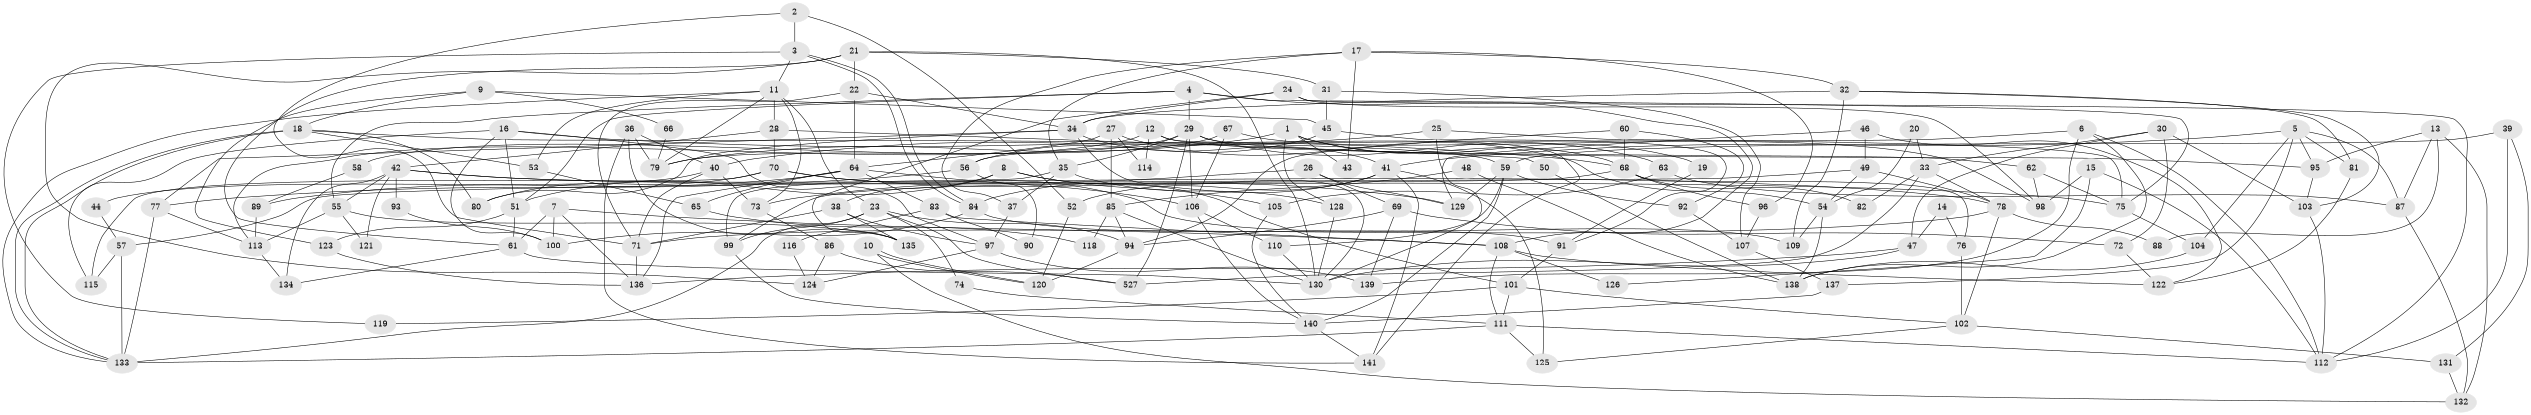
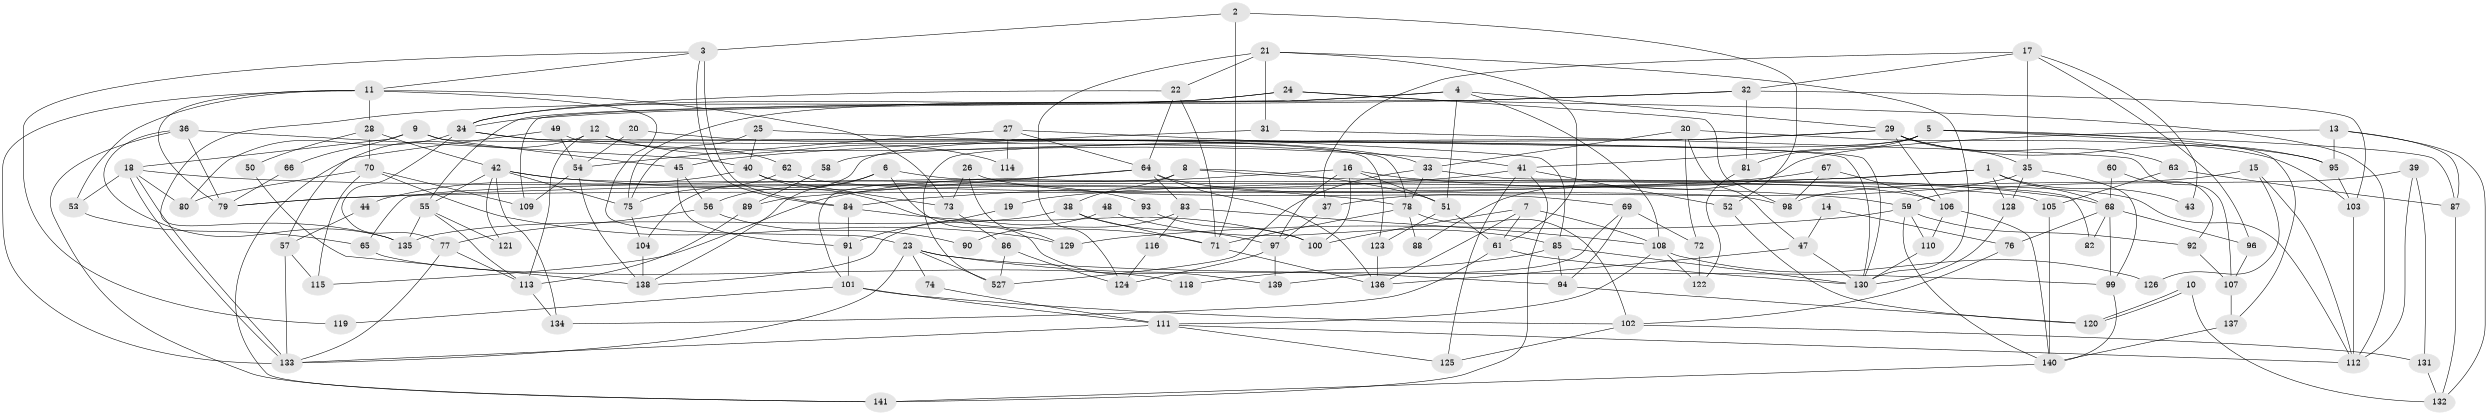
node "46": removed
edge "60" -- "94": removed
